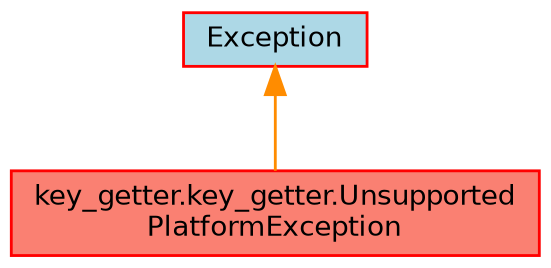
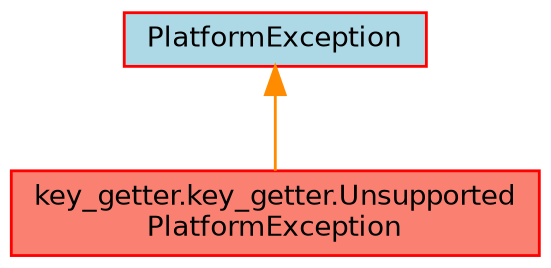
node "Exception": label "Exception" -> "PlatformException"
